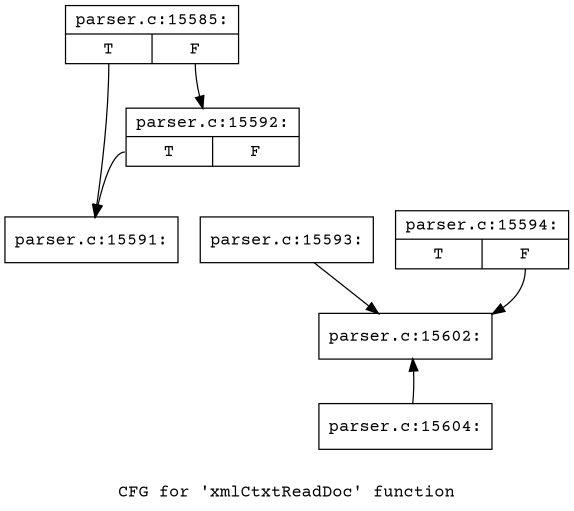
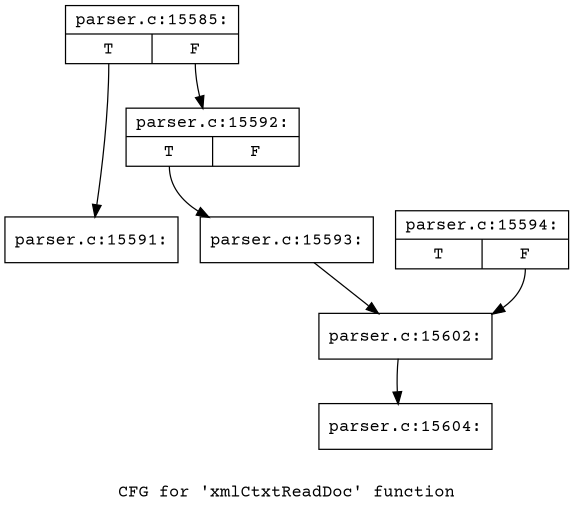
edge "parser.c:15592:" -> "parser.c:15591:": now "parser.c:15592:" -> "parser.c:15593:"
edge "parser.c:15604:" -> "parser.c:15602:": reversed
